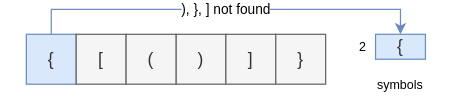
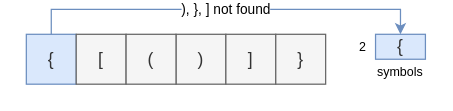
node "symbols": moved (401, 84) -> (401, 72)
